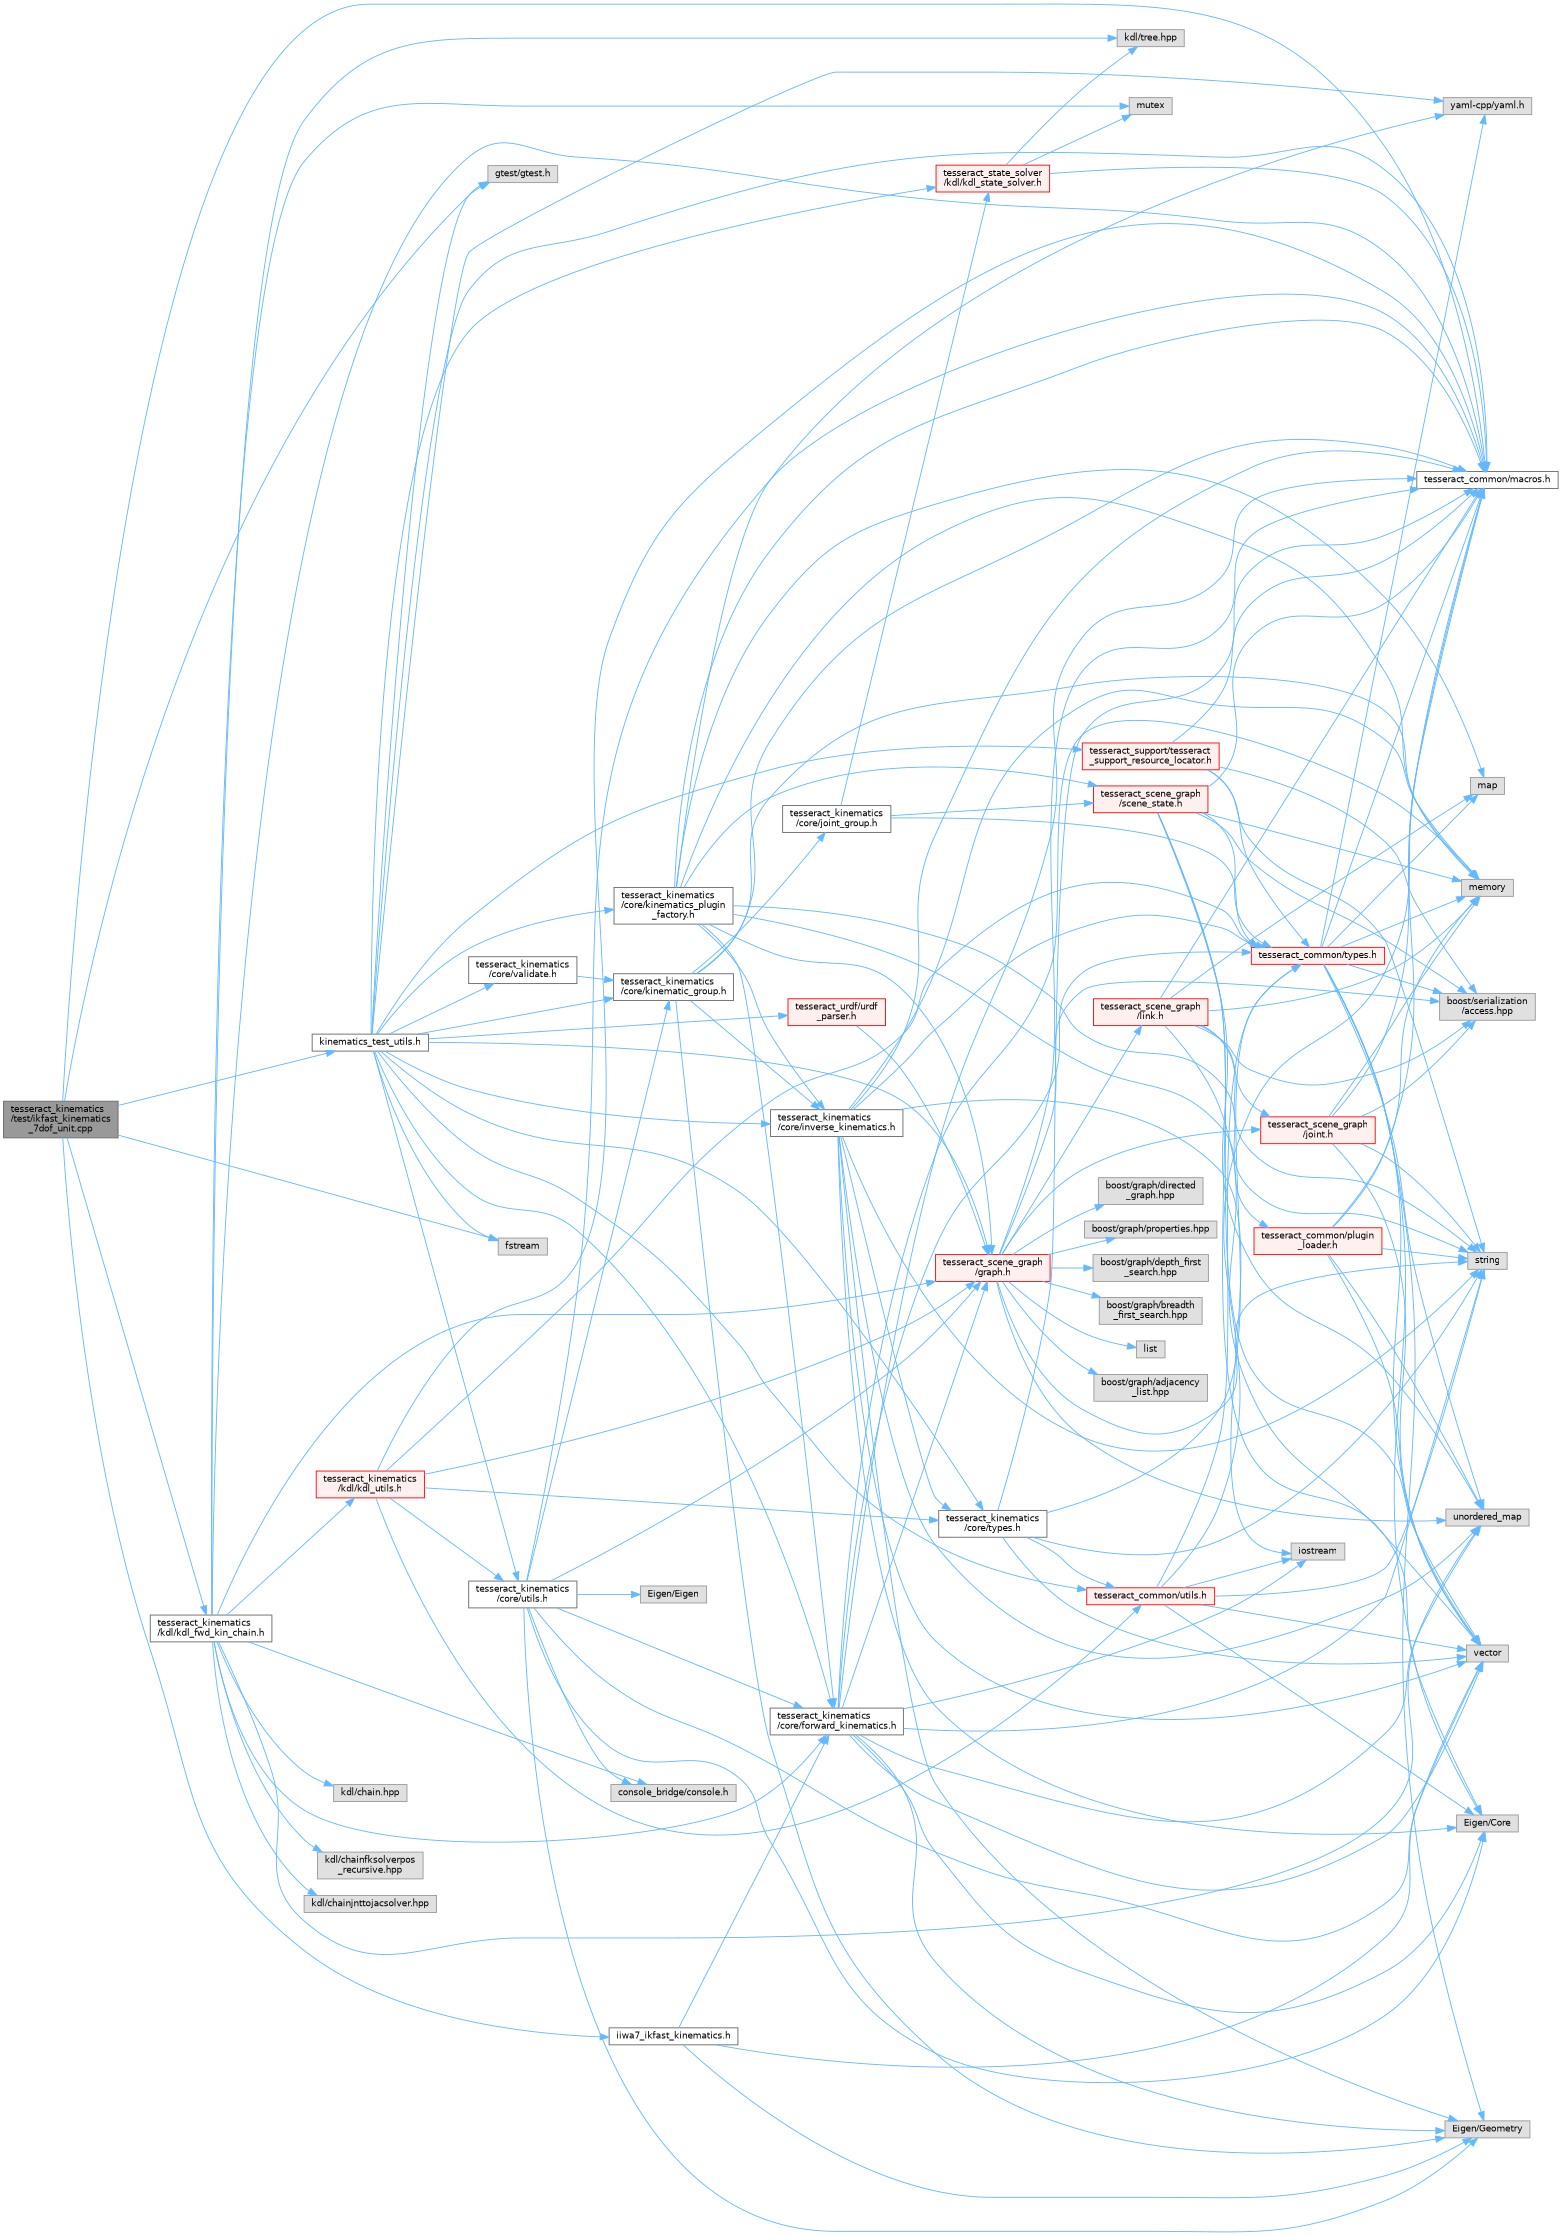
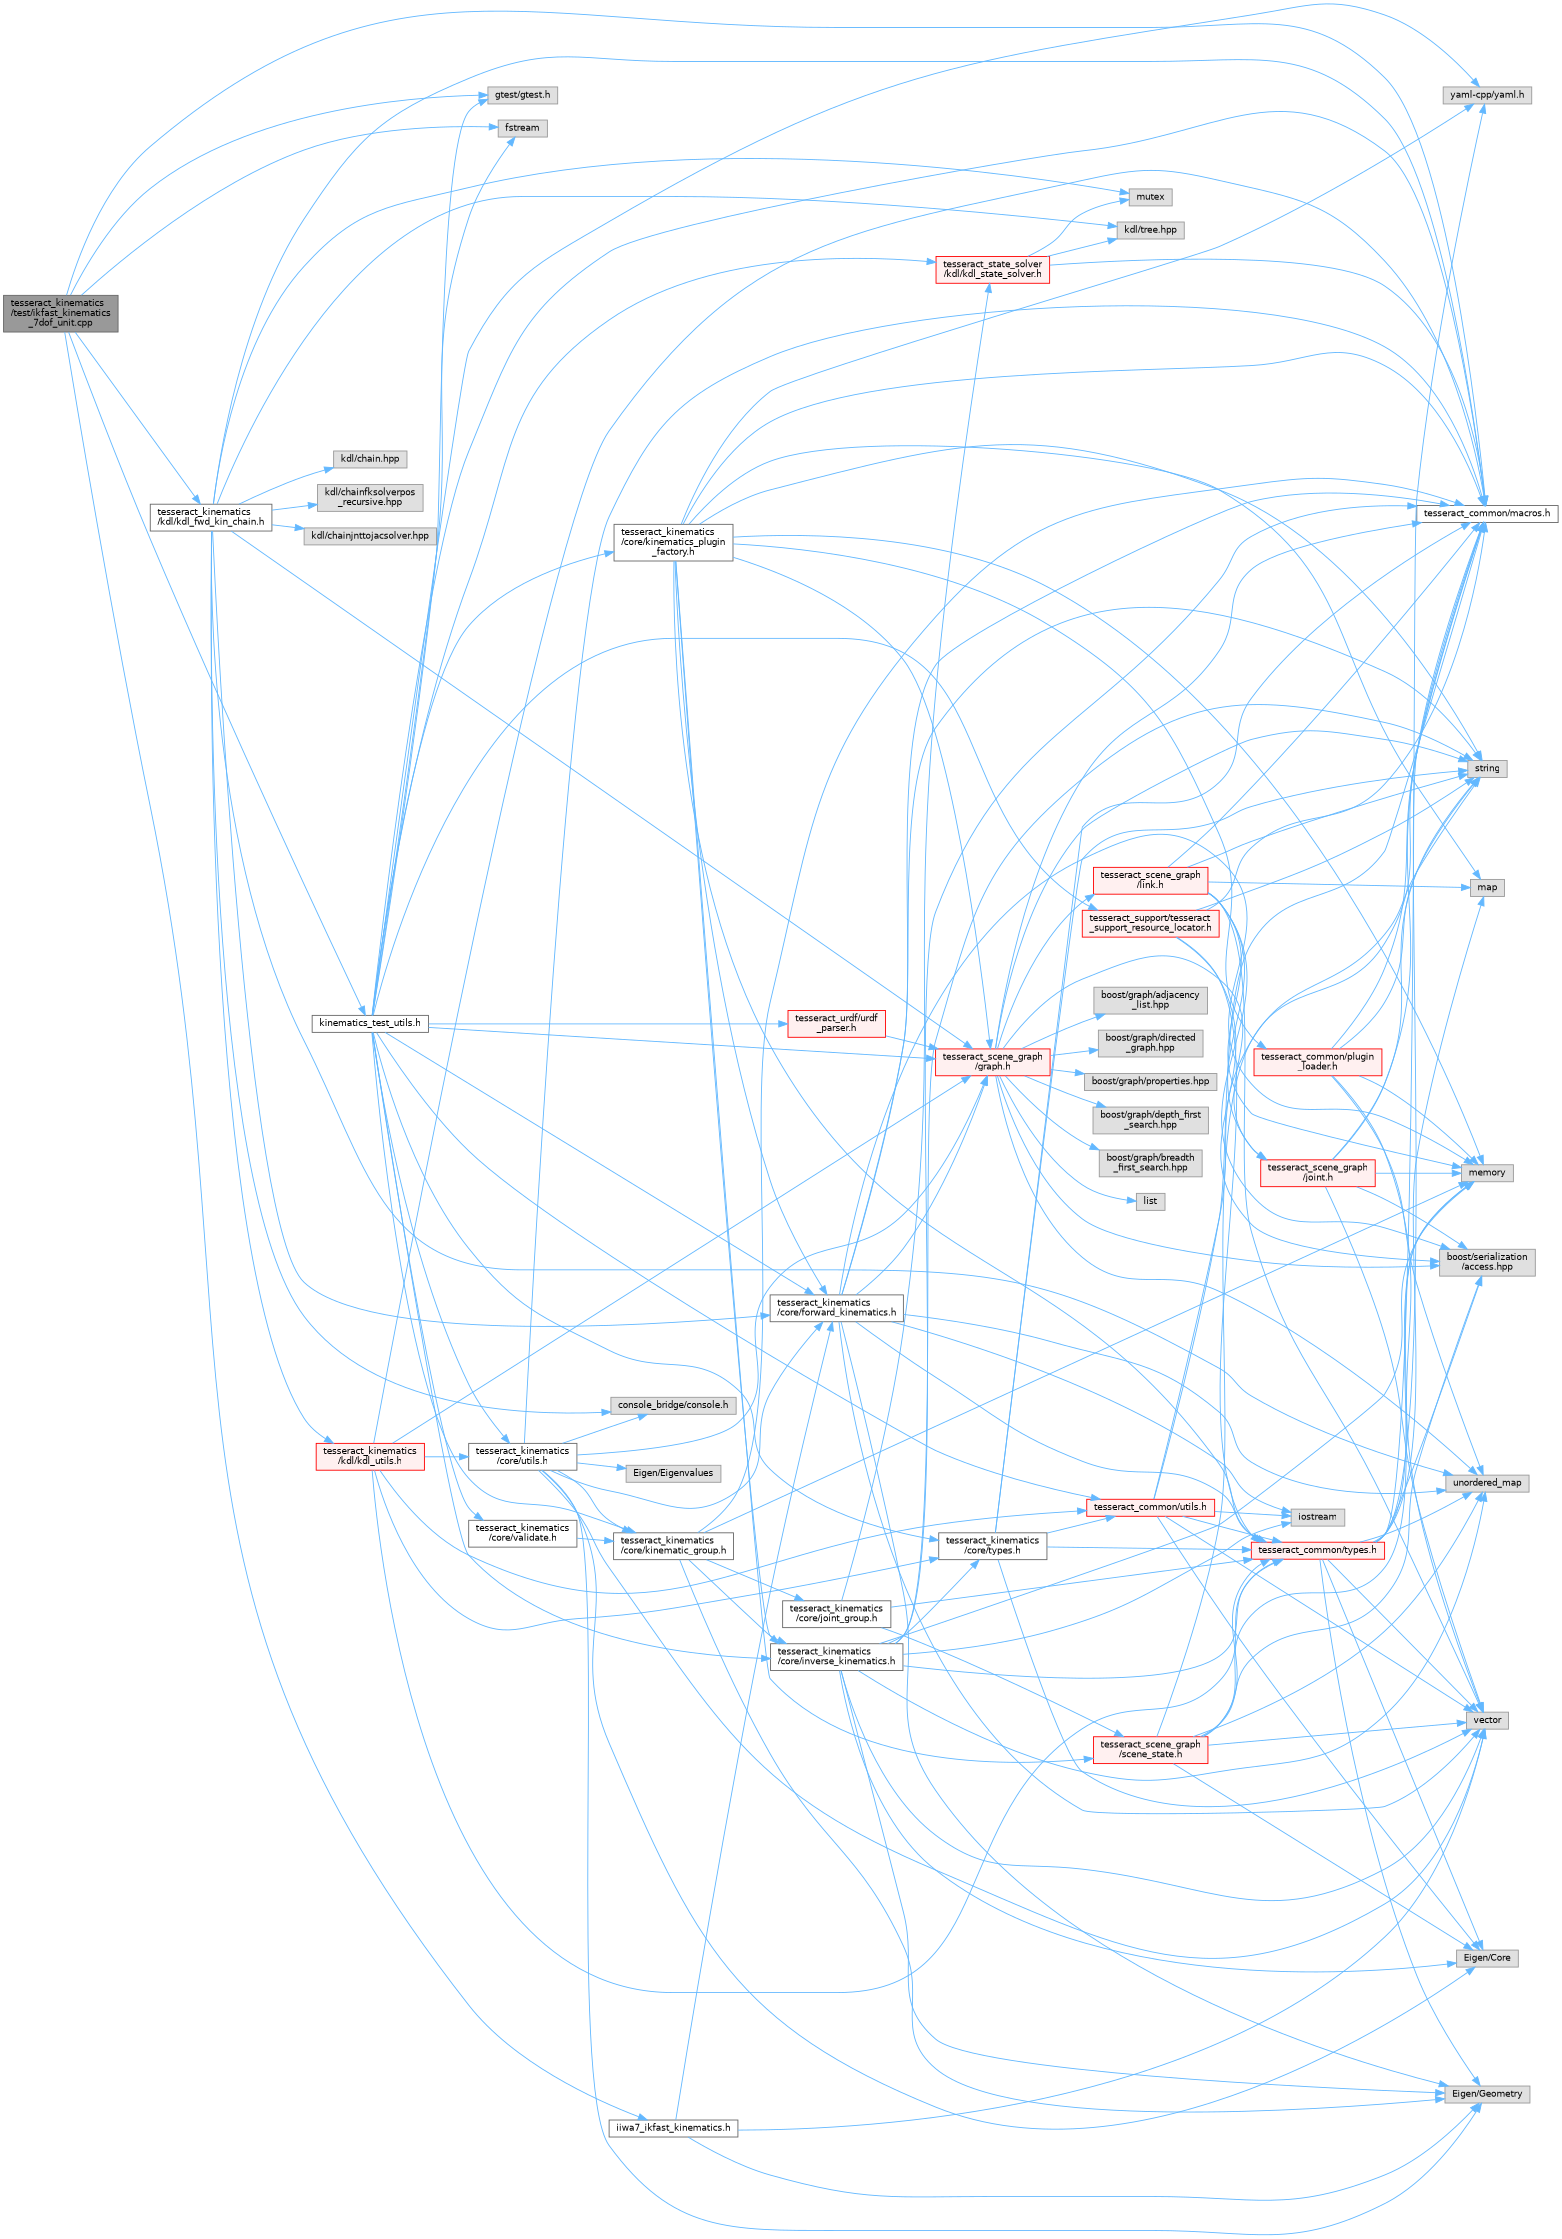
edge "tesseract_kinematics /core/kinematics_plugin _factory.h" -> "tesseract_common/types.h": added
node "Eigen/Eigen": label "Eigen/Eigen" -> "Eigen/Eigenvalues"
edge "tesseract_kinematics /core/forward_kinematics.h" -> "Eigen/Core": removed
